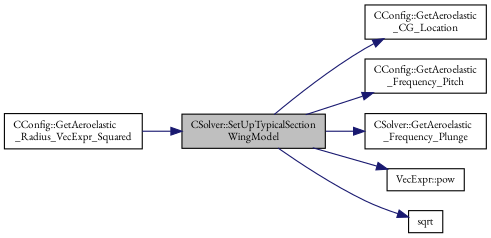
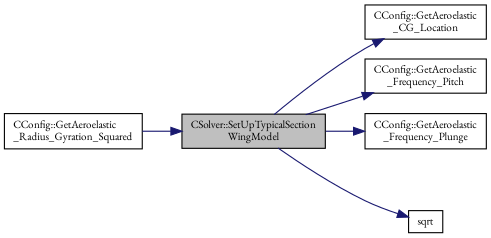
node "CConfig::GetAeroelastic _Radius_VecExpr_Squared": label "CConfig::GetAeroelastic _Radius_VecExpr_Squared" -> "CConfig::GetAeroelastic _Radius_Gyration_Squared"
node "CSolver::GetAeroelastic _Frequency_Plunge": label "CSolver::GetAeroelastic _Frequency_Plunge" -> "CConfig::GetAeroelastic _Frequency_Plunge"
node "VecExpr::pow": removed
